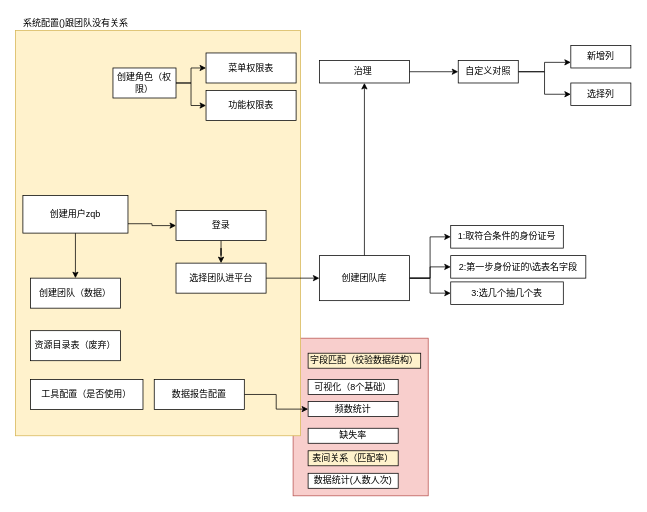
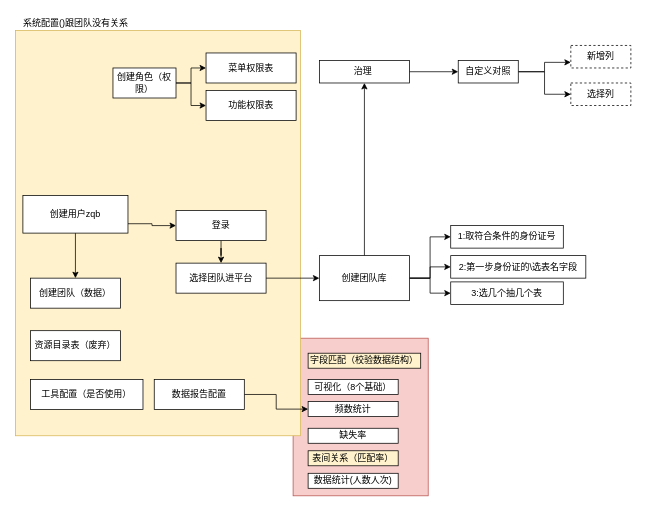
node "新增列": style solid -> dashed
node "选择列": style solid -> dashed
